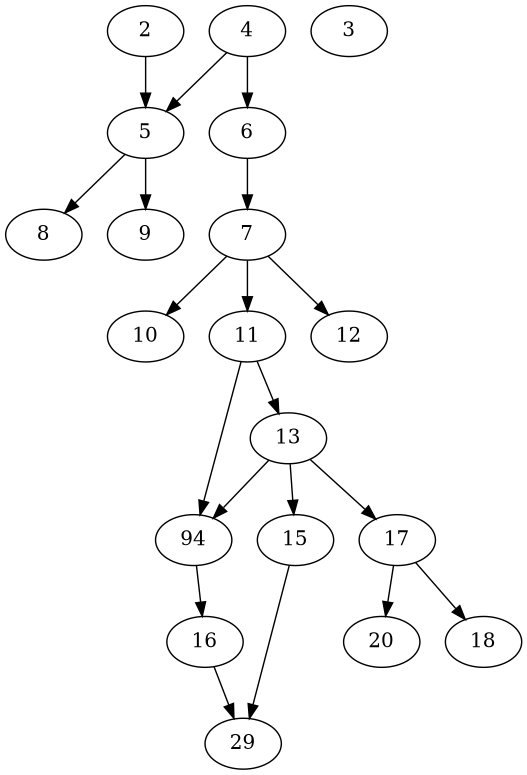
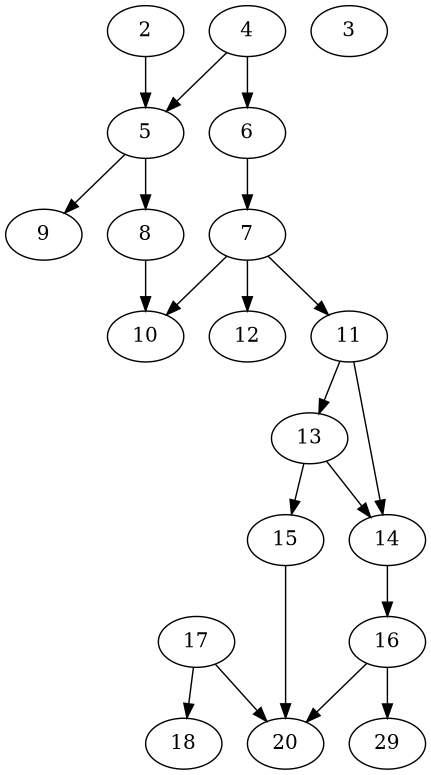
edge "8" -> "10": added
edge "13" -> "17": removed
node "94": label "94" -> "14"
edge "15" -> "29": now "15" -> "20"
edge "16" -> "20": added
